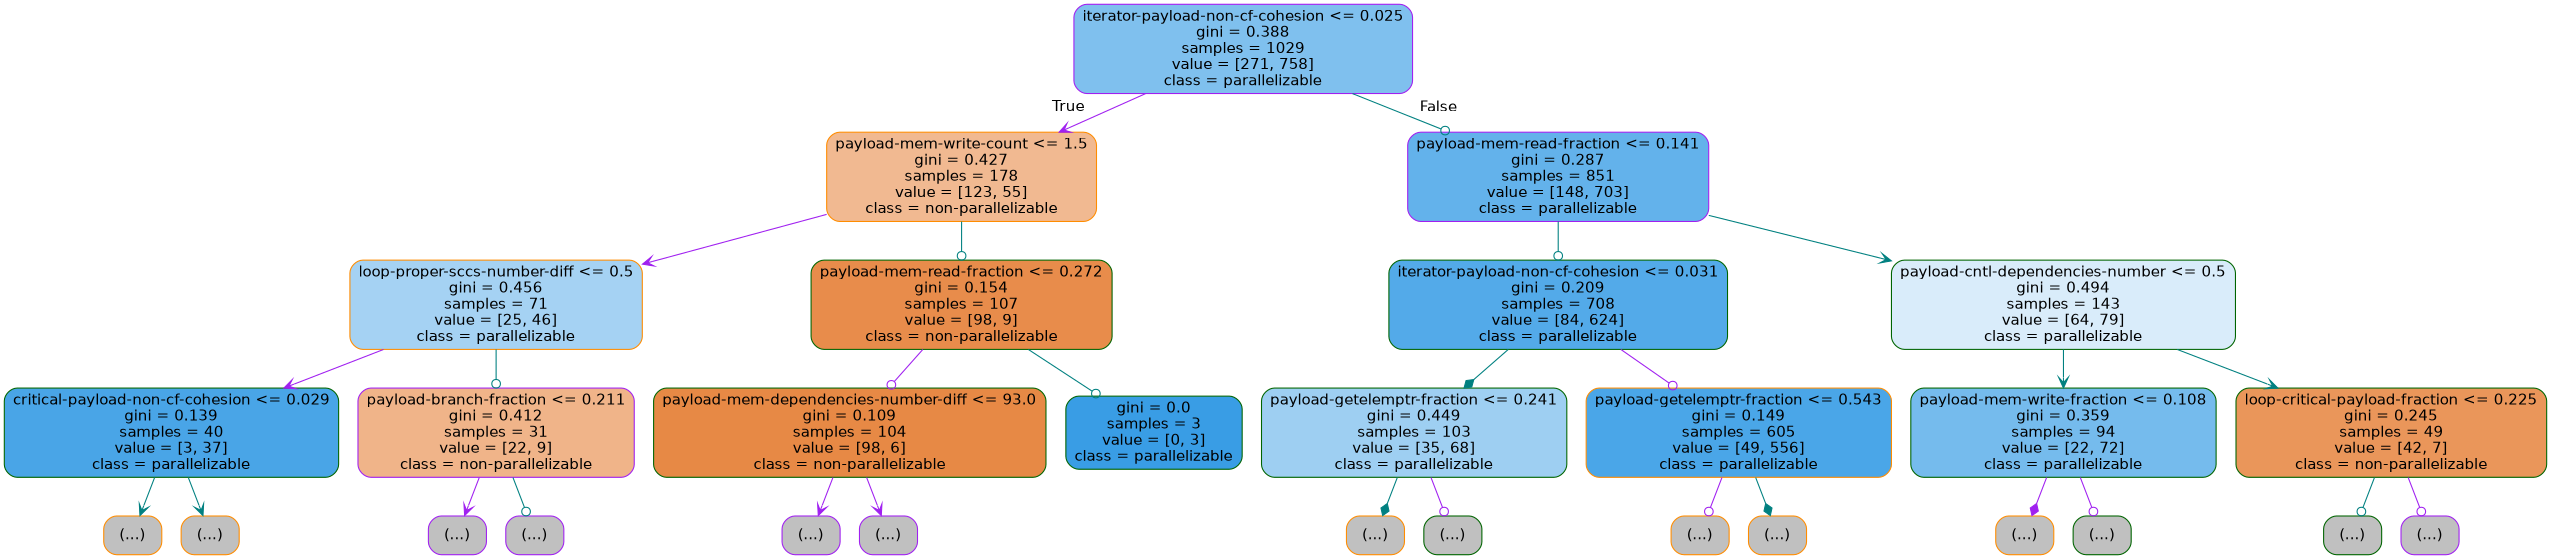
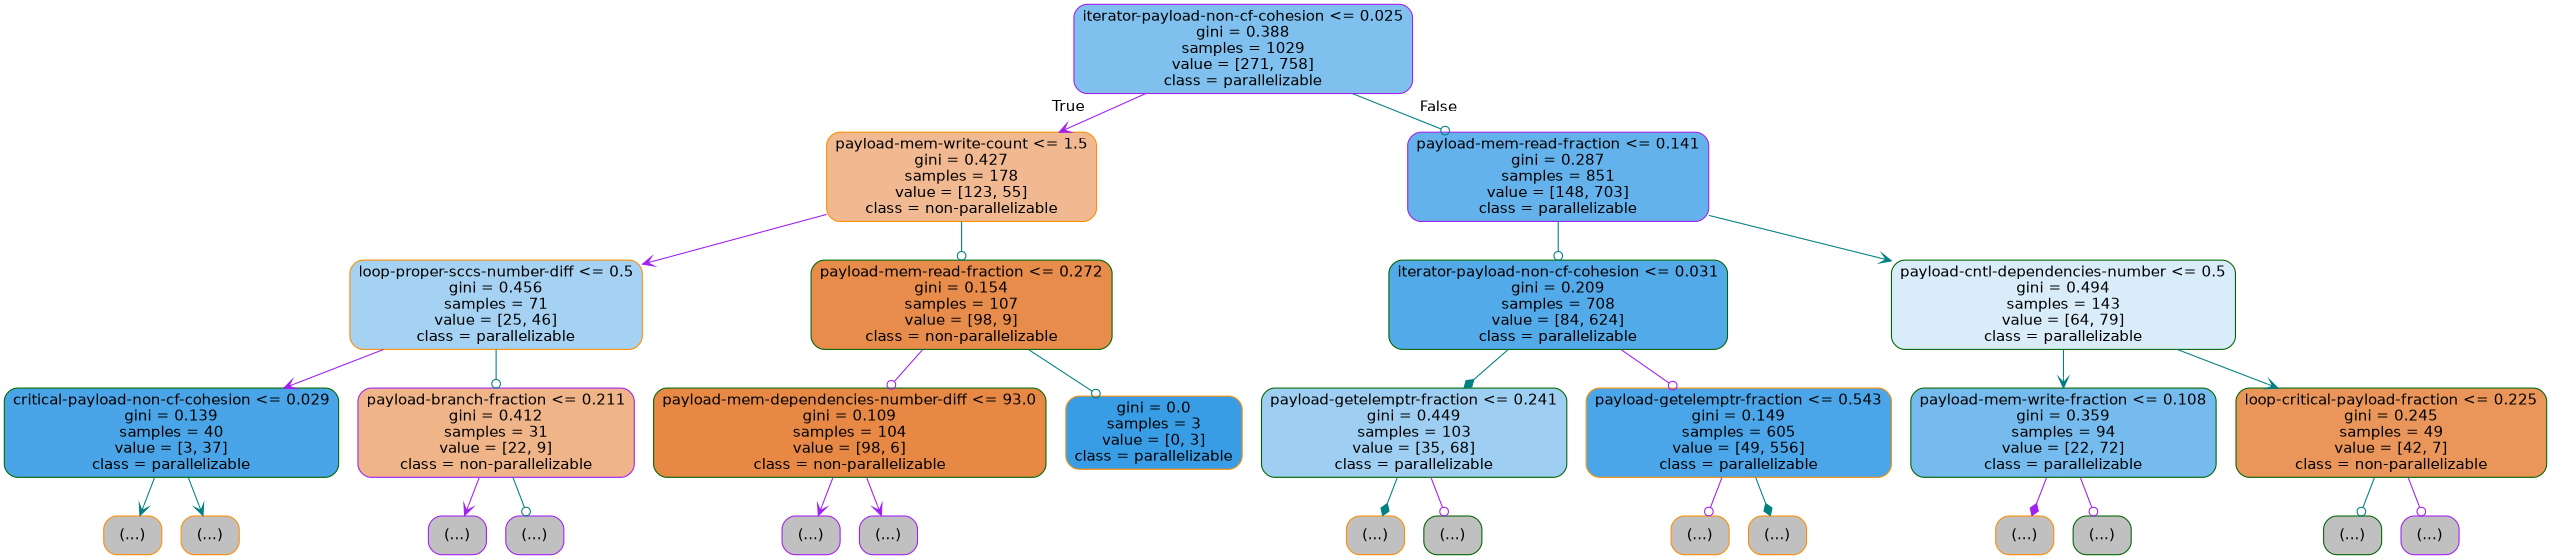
node "gini = 0.0 samples = 3 value = [0, 3] class = parallelizable": color darkgreen -> darkorange
